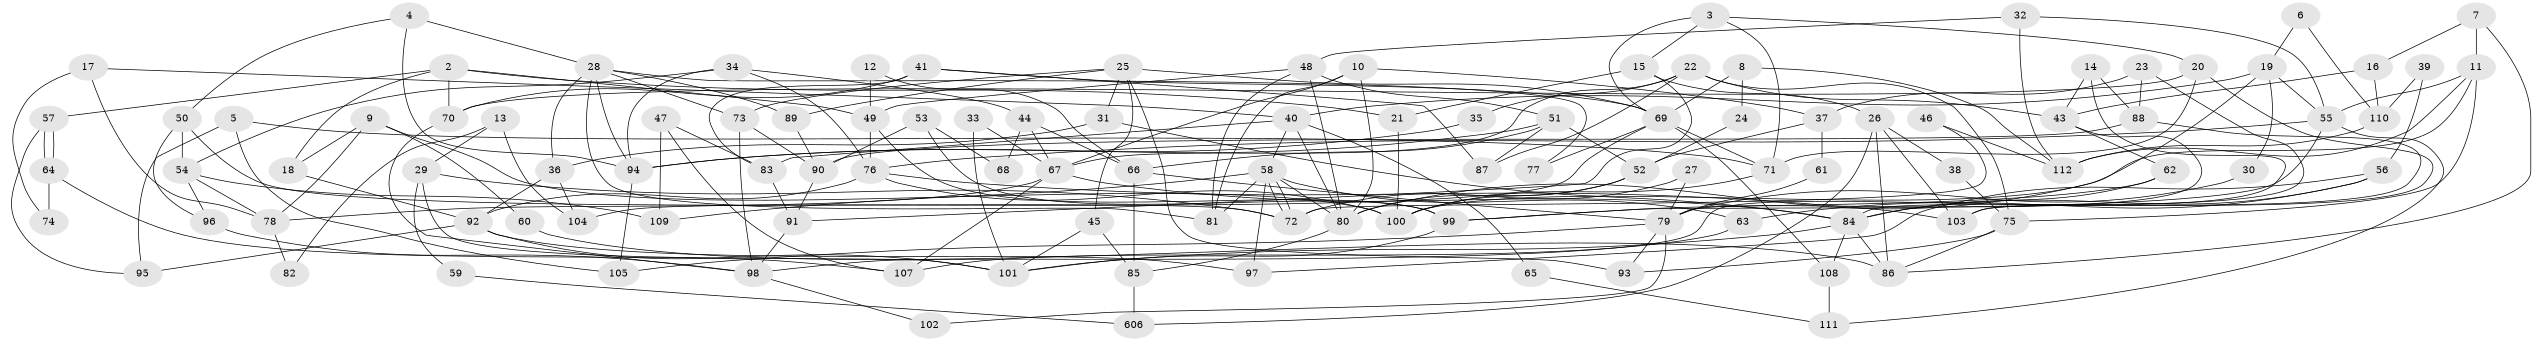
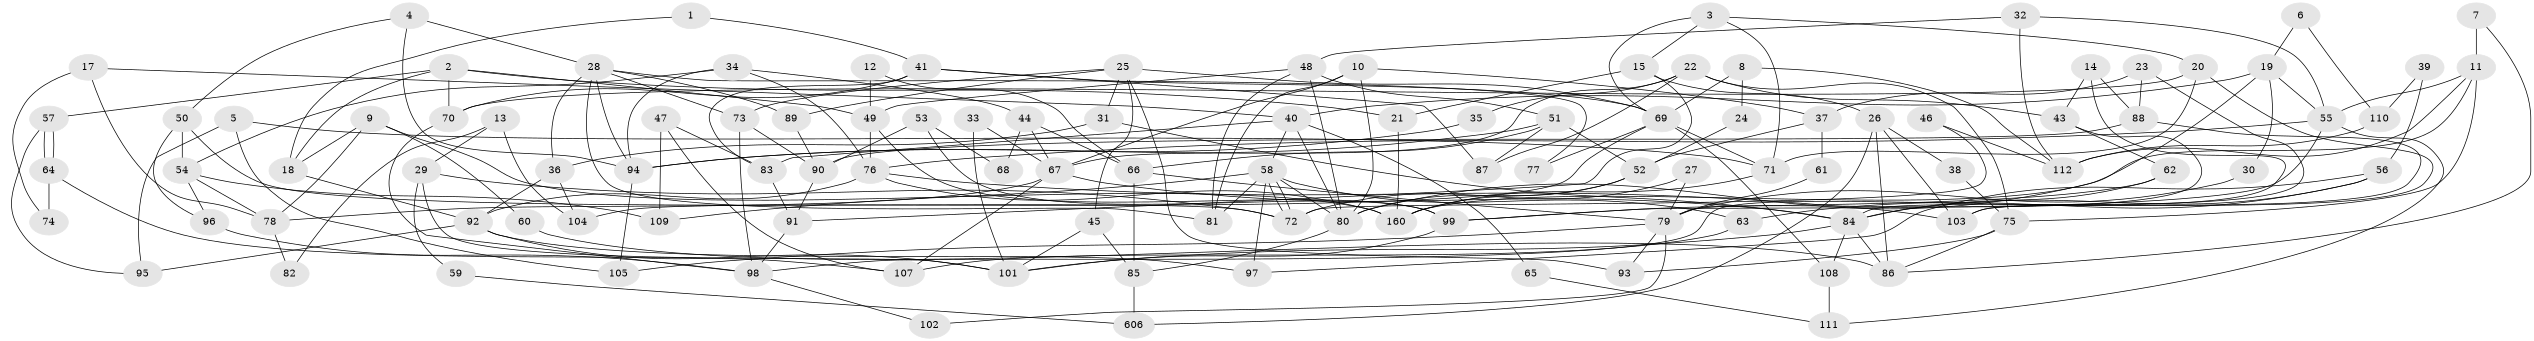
node "1": added
node "16": removed
node "100": label "100" -> "160"
